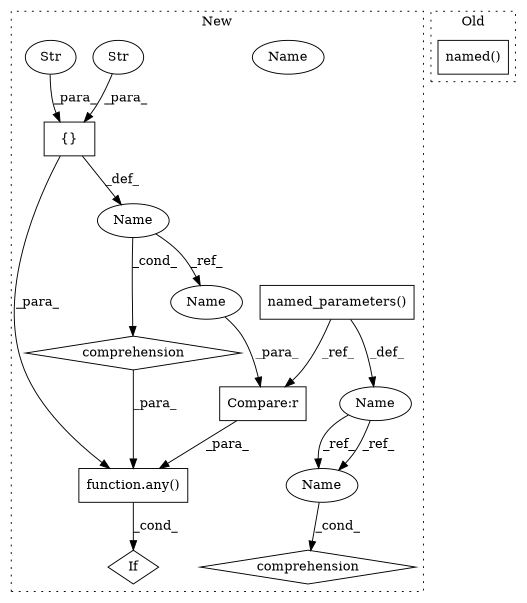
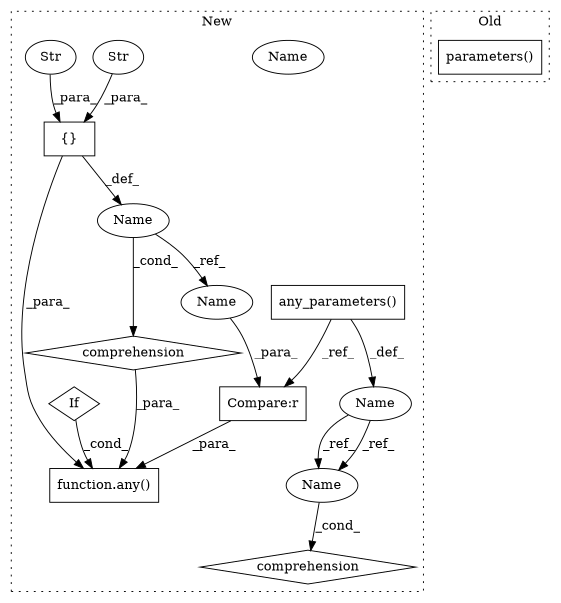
node "named()": label "named()" -> "parameters()"
node "named_parameters()": label "named_parameters()" -> "any_parameters()"
edge "function.any()" -> "If": reversed
